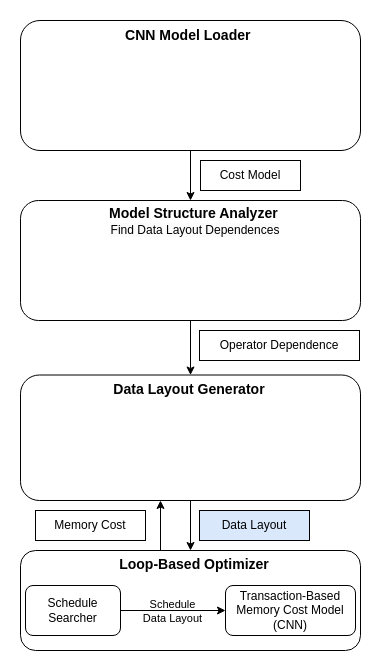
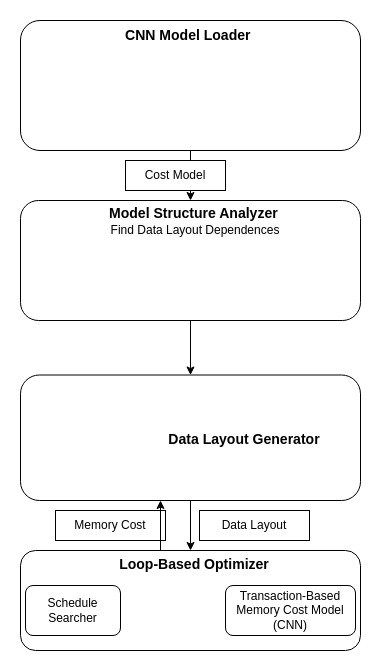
node "Cost Model": moved (251, 176) -> (176, 176)
node "Operator Dependence": removed
node "Data Layout Generator": moved (190, 390) -> (245, 440)
node "Memory Cost": moved (91, 526) -> (111, 526)
node "Data Layout": fillcolor #dae8fc -> #ffffff
edge "Schedule Searcher" -> "Transaction-Based Memory Cost Model (CNN)": removed, label "Schedule Data Layout"
